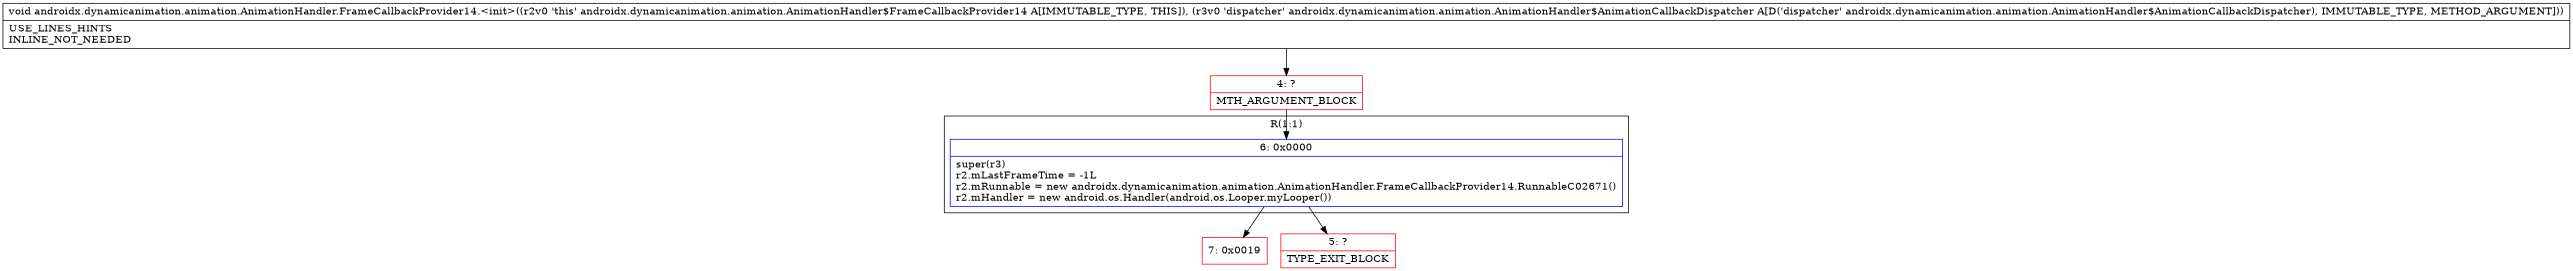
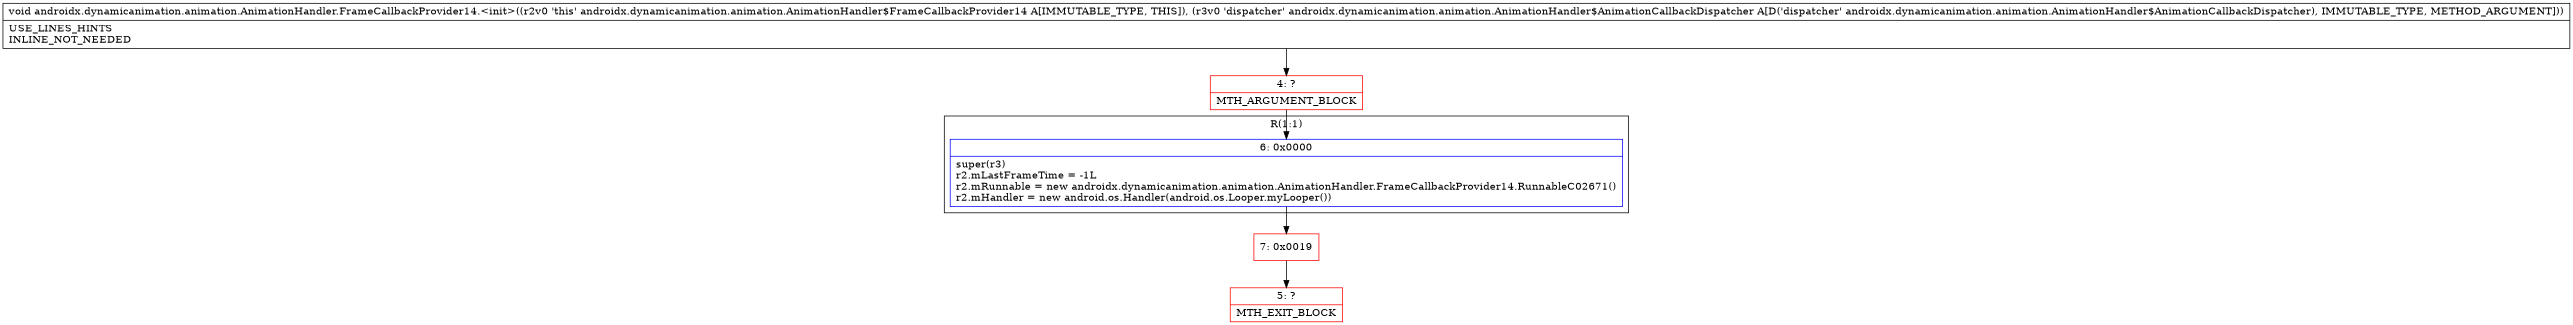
edge "6: 0x0000" -> "5: ?": now "7: 0x0019" -> "5: ?"
node "5: ?": text "TYPE_EXIT_BLOCK" -> "MTH_EXIT_BLOCK"
